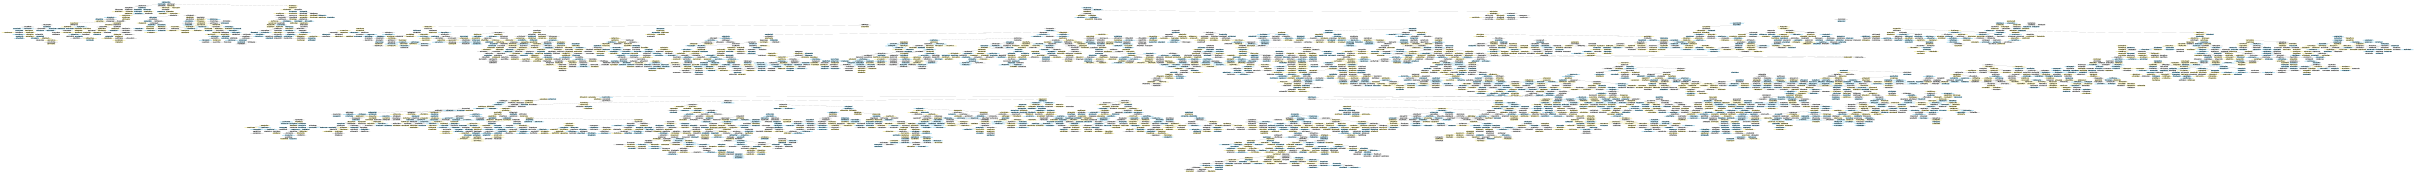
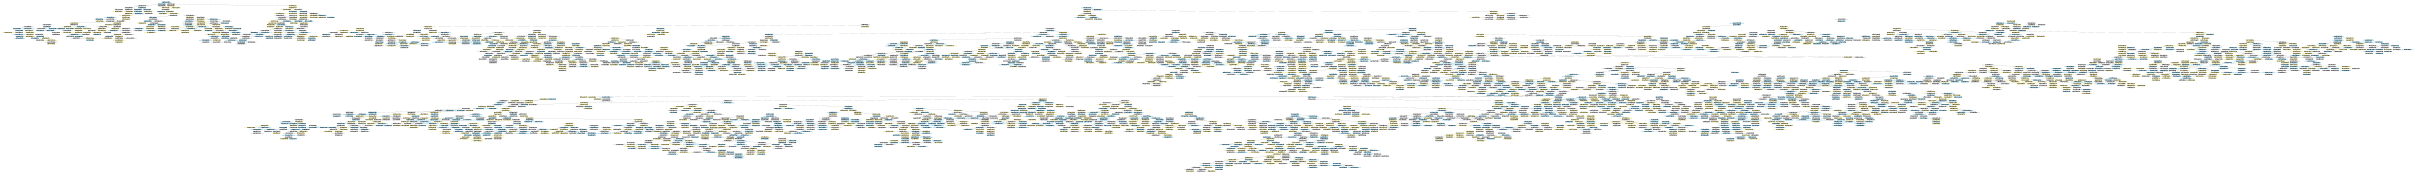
node "7_aac10262efd86e04caba5f61eee5705e": fillcolor khaki -> skyblue
